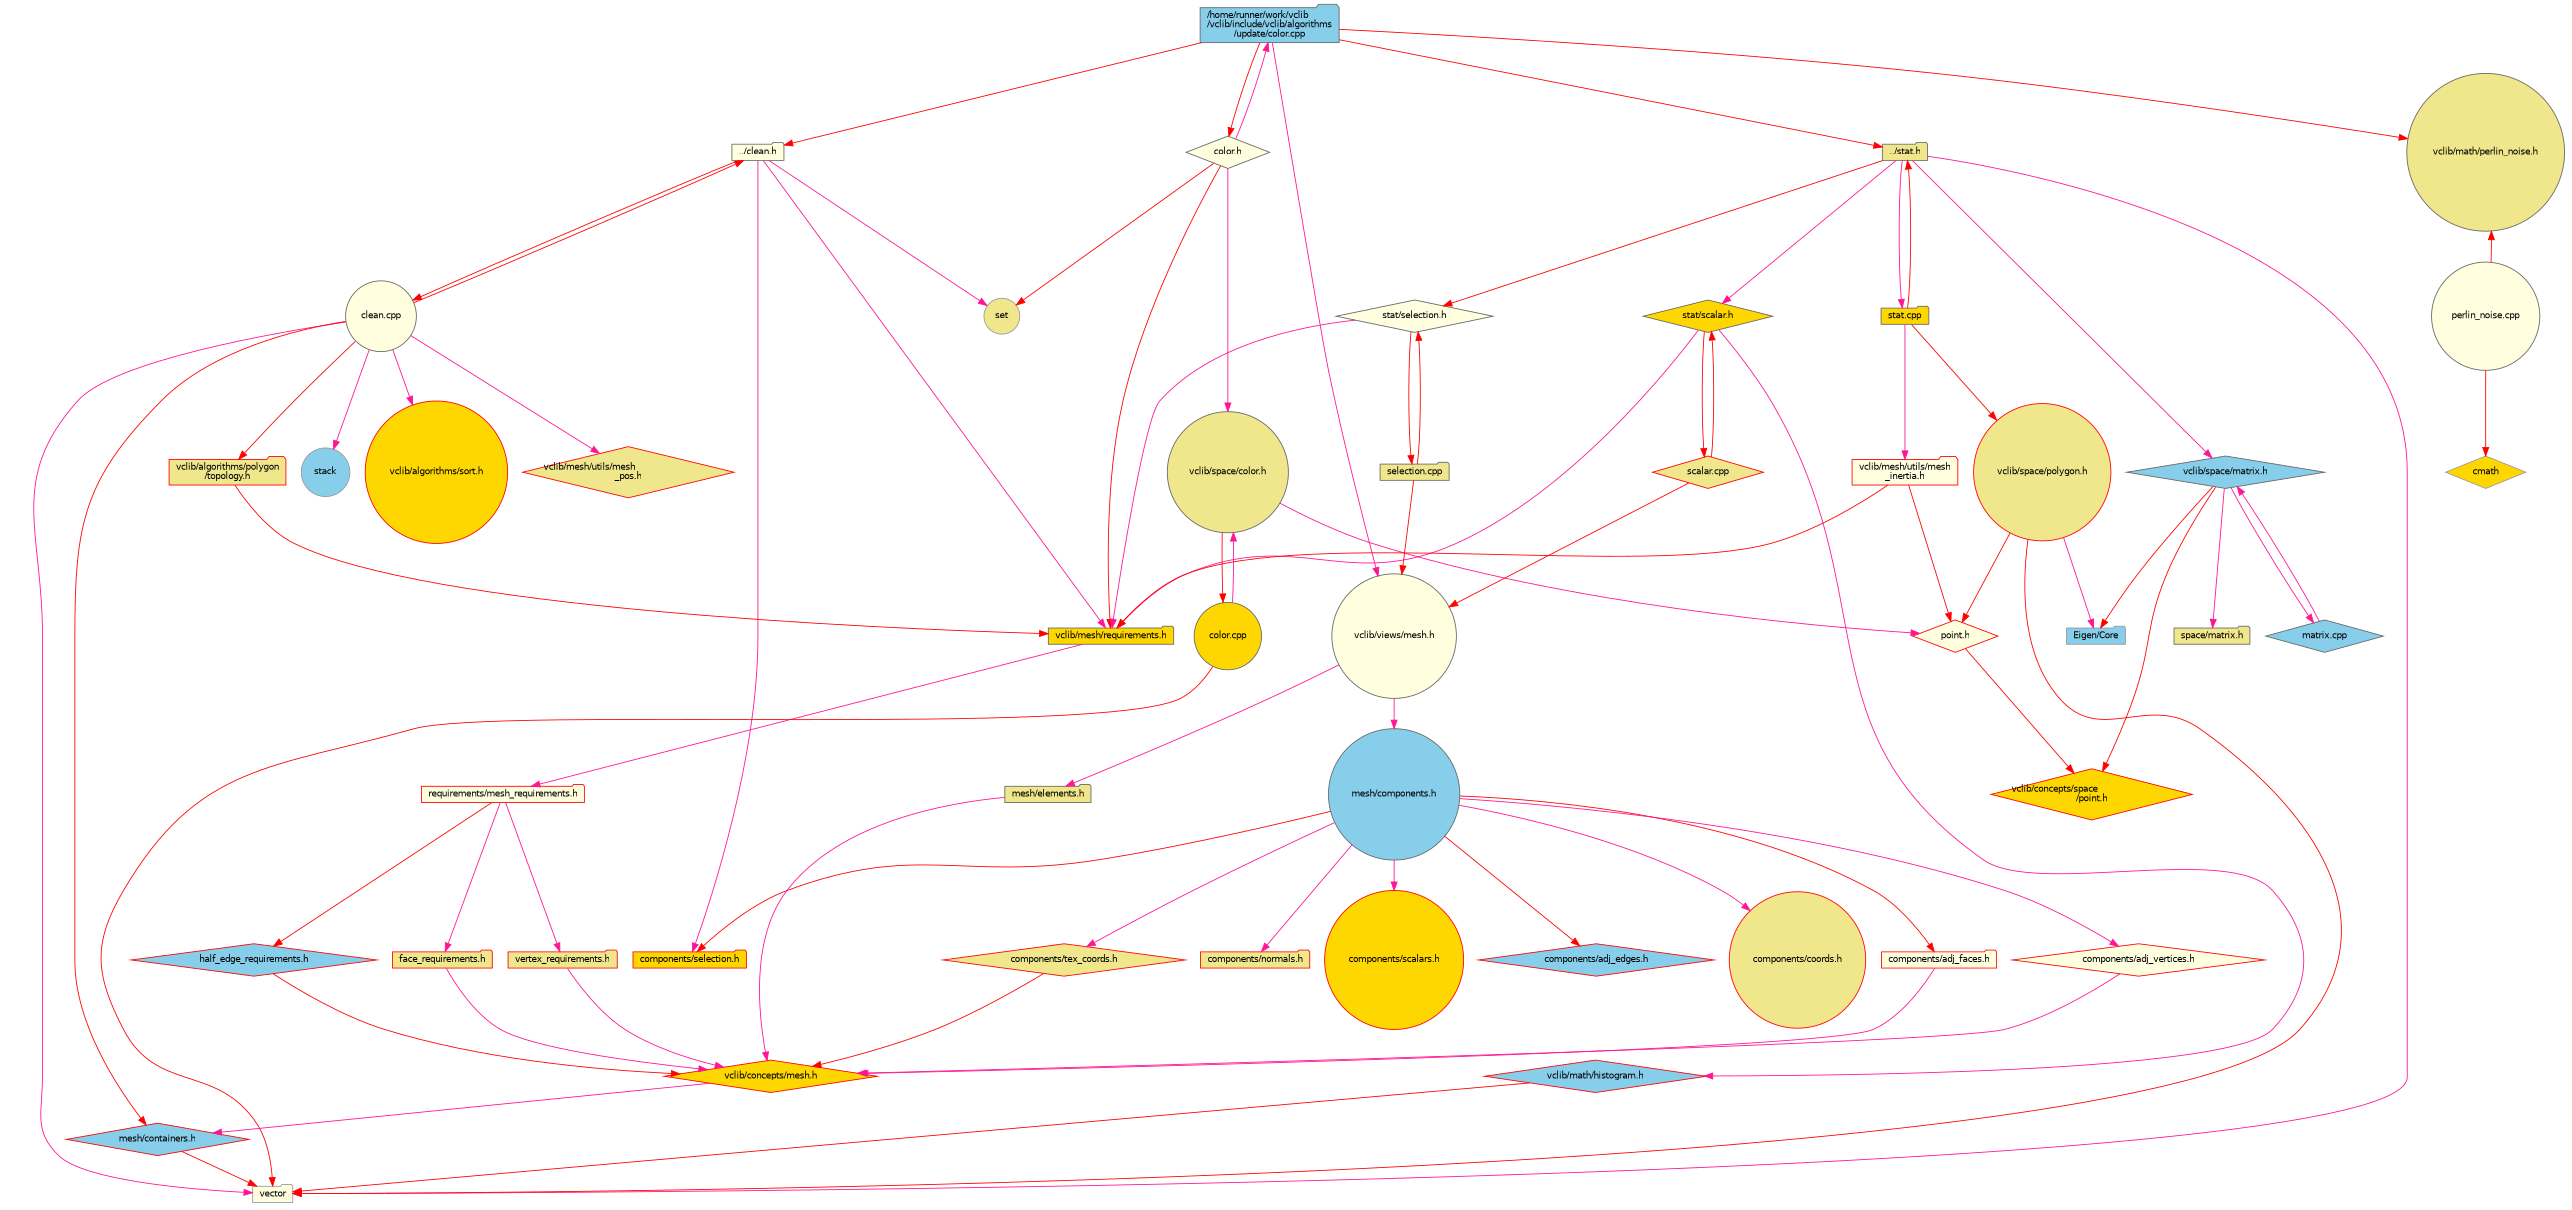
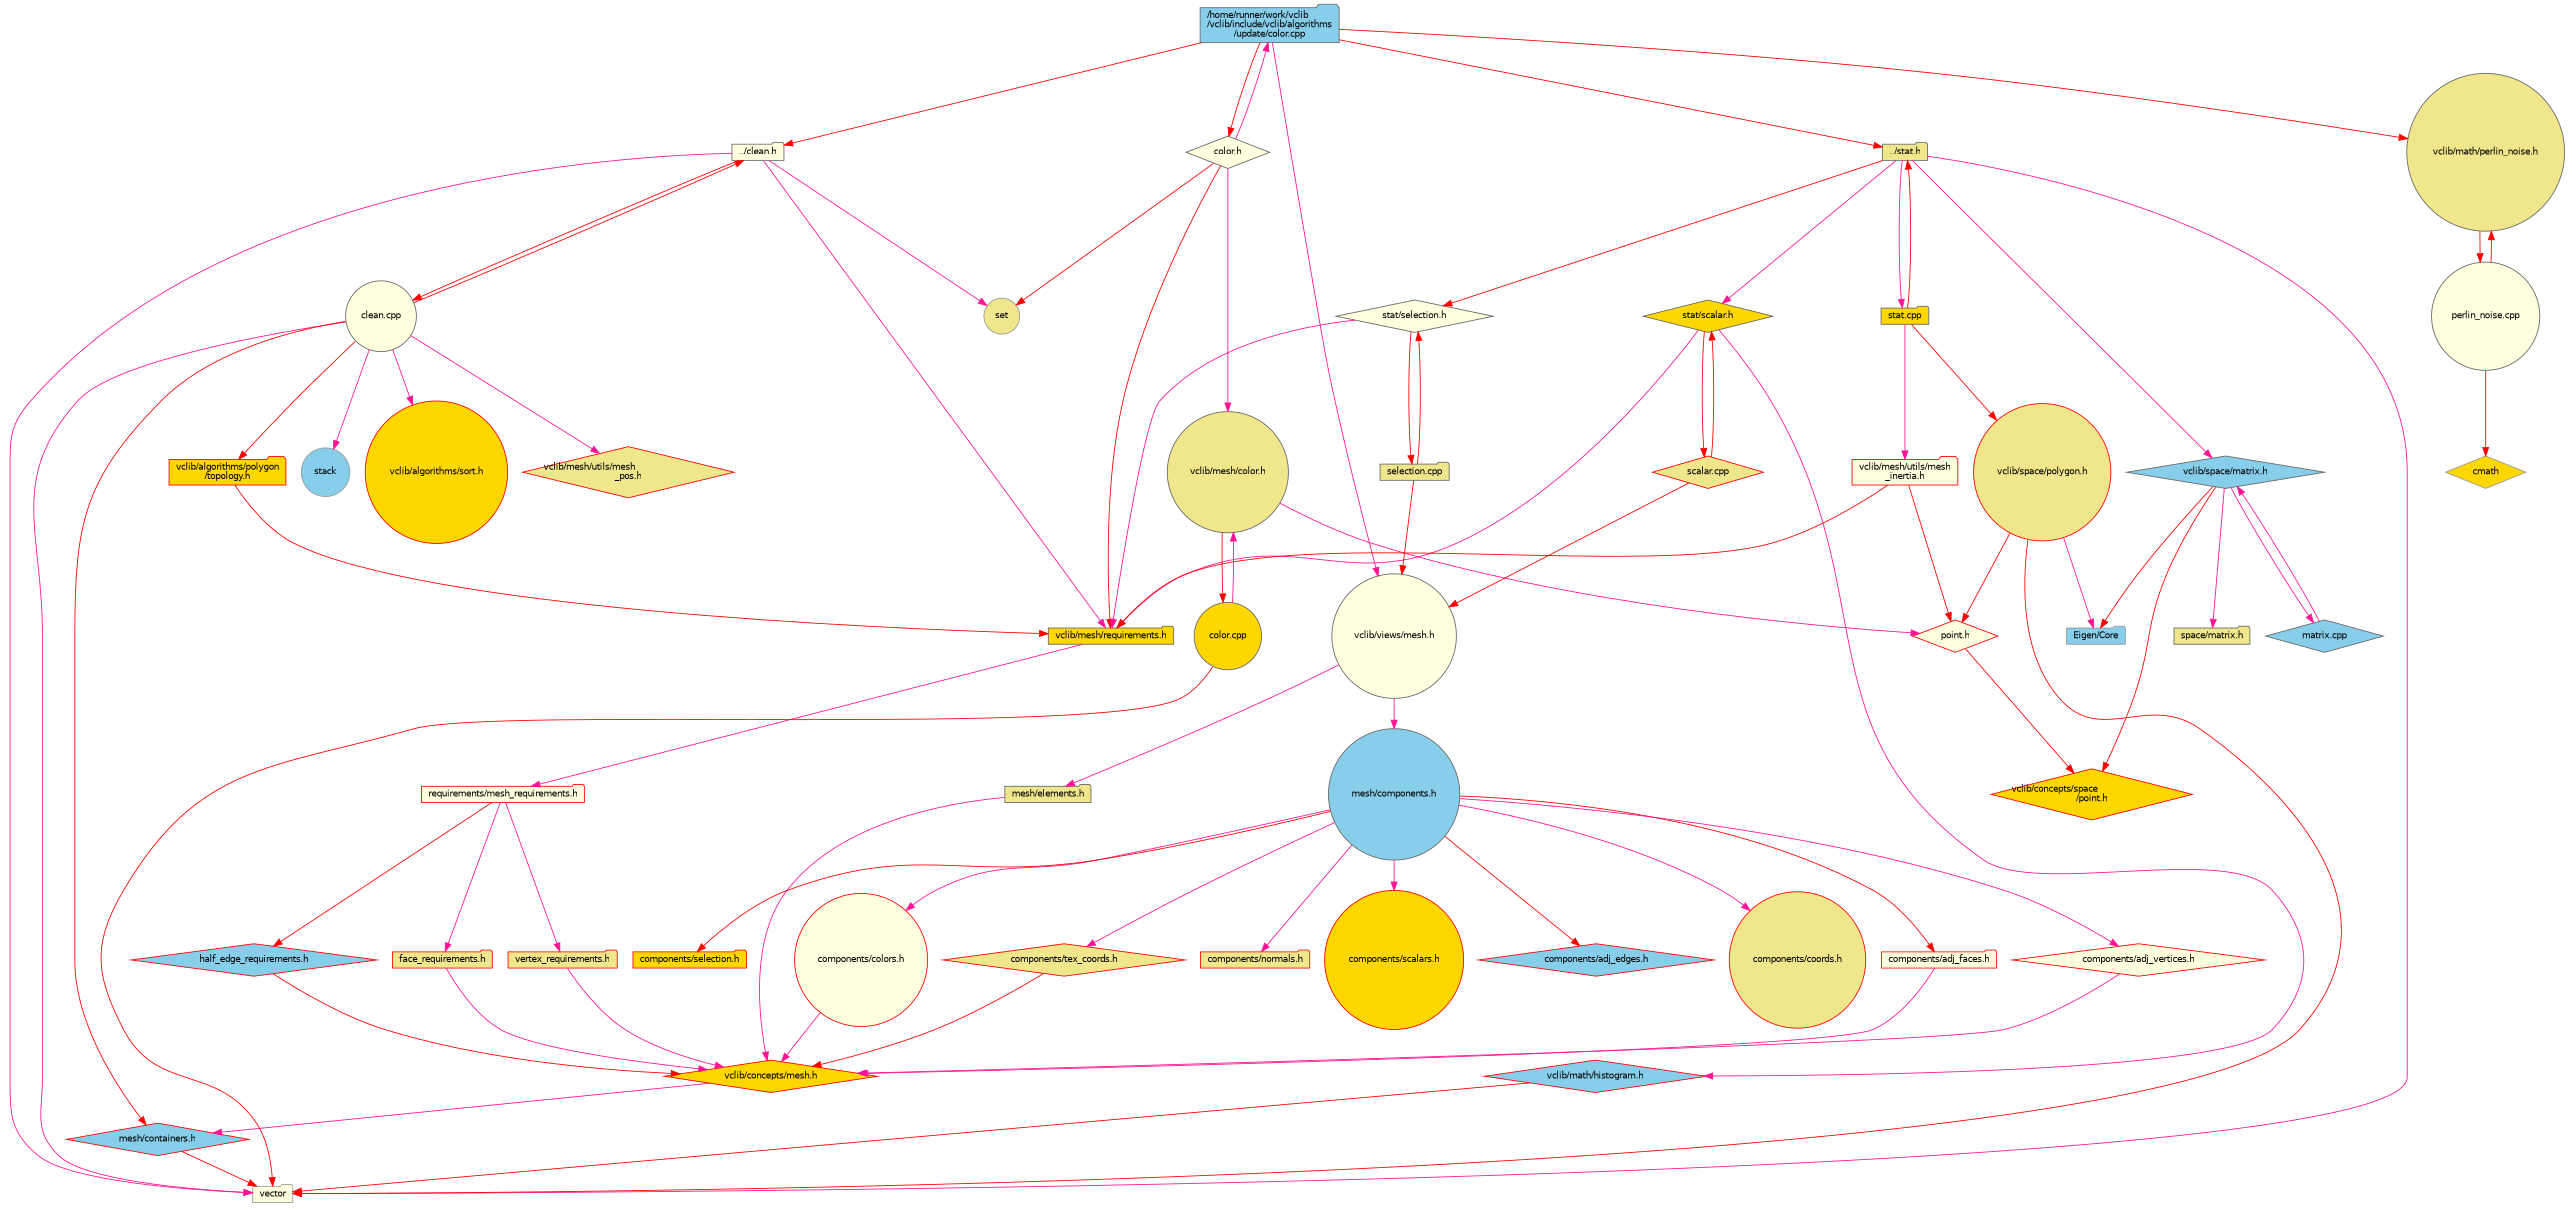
edge "vclib/math/perlin_noise.h" -> "perlin_noise.cpp": added
node "vclib/algorithms/polygon /topology.h": fillcolor khaki -> gold
node "vclib/space/color.h": label "vclib/space/color.h" -> "vclib/mesh/color.h"
edge "../clean.h" -> "components/selection.h": now "../clean.h" -> "vector"
node "components/colors.h": added
